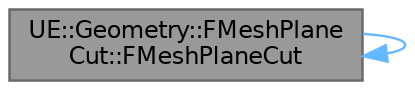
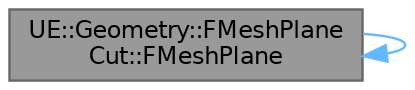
node "UE::Geometry::FMeshPlane Cut::FMeshPlaneCut": label "UE::Geometry::FMeshPlane Cut::FMeshPlaneCut" -> "UE::Geometry::FMeshPlane Cut::FMeshPlane"
